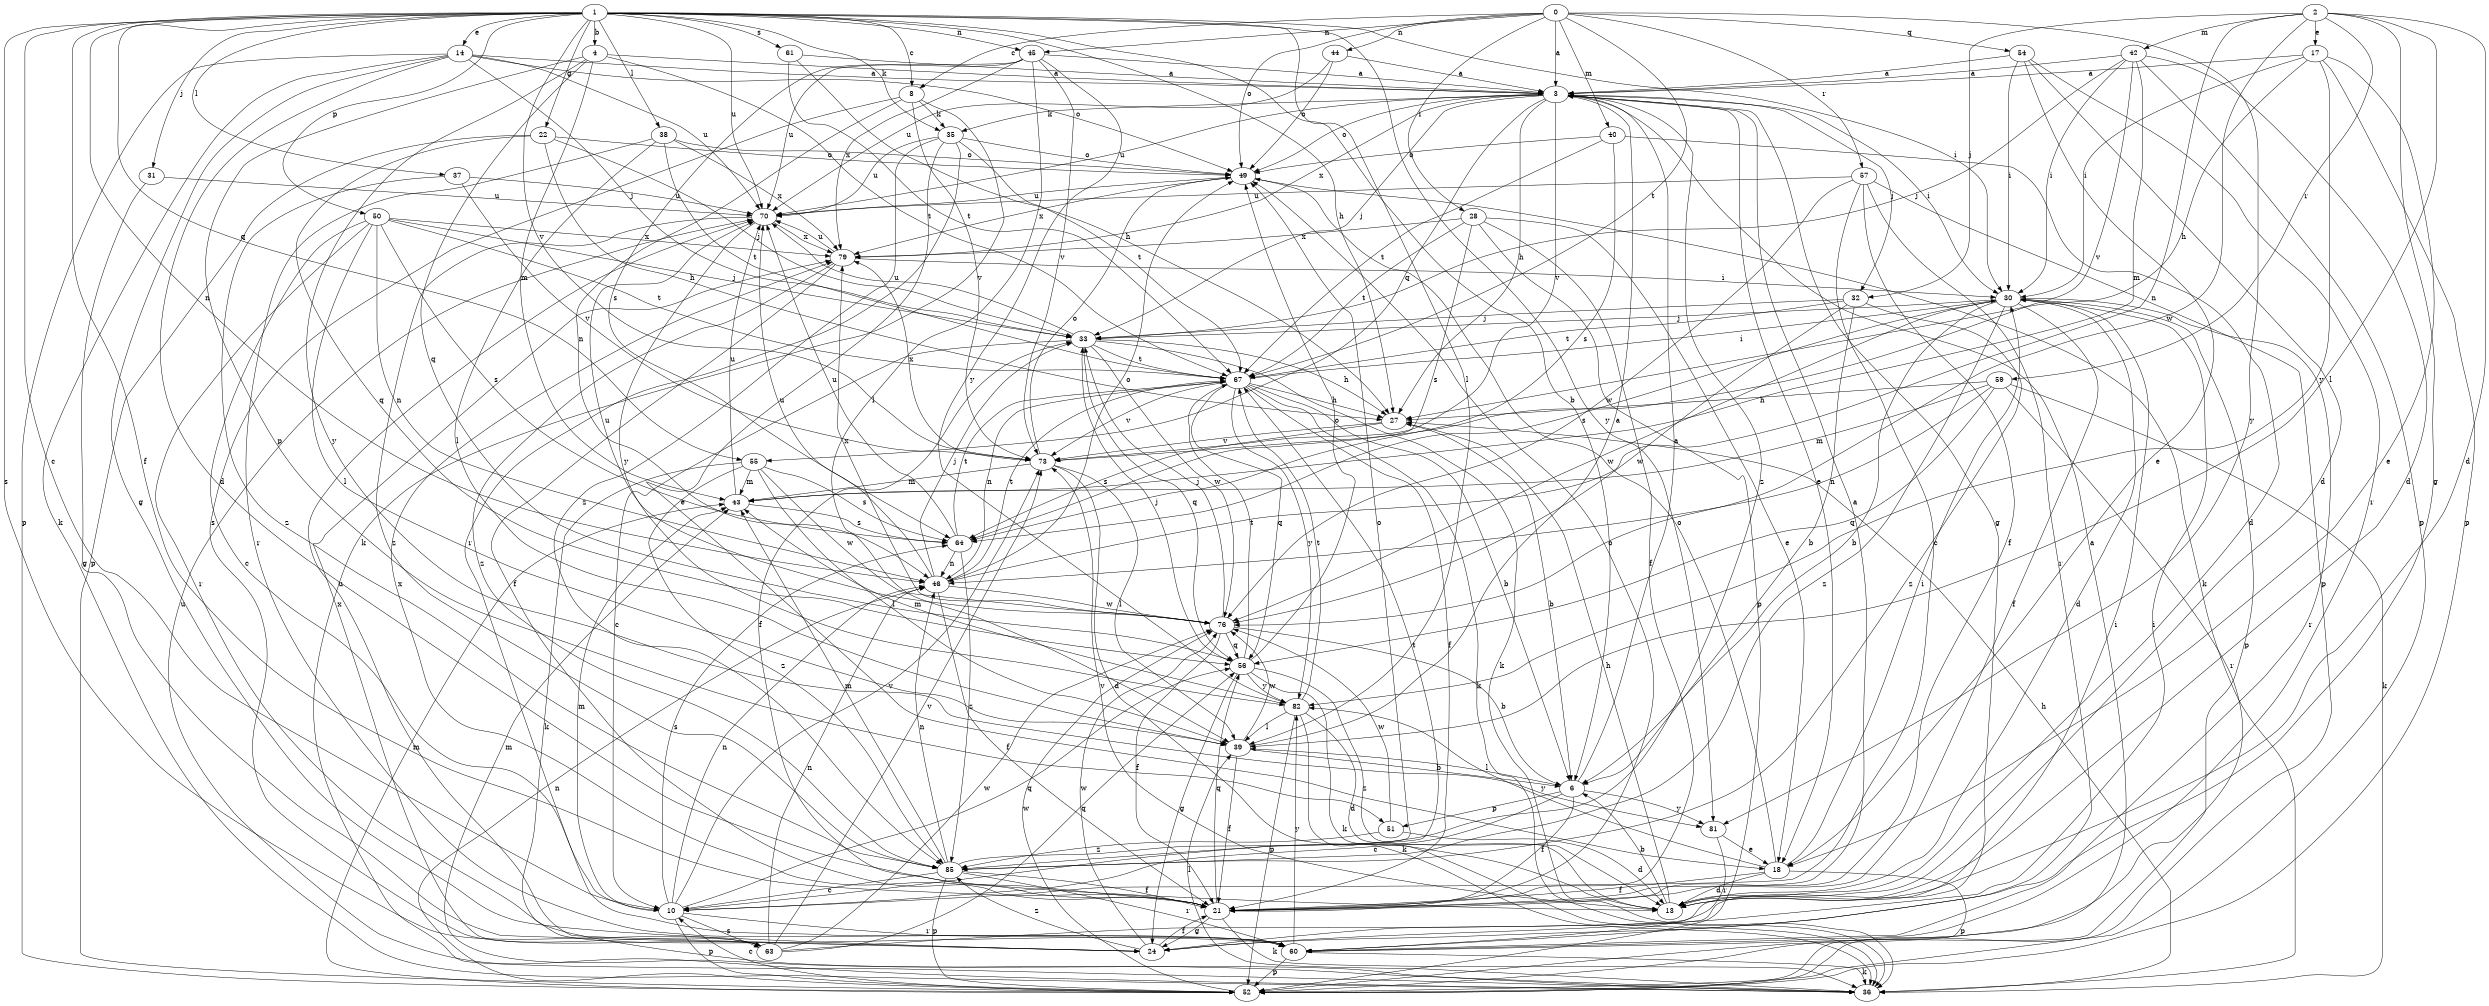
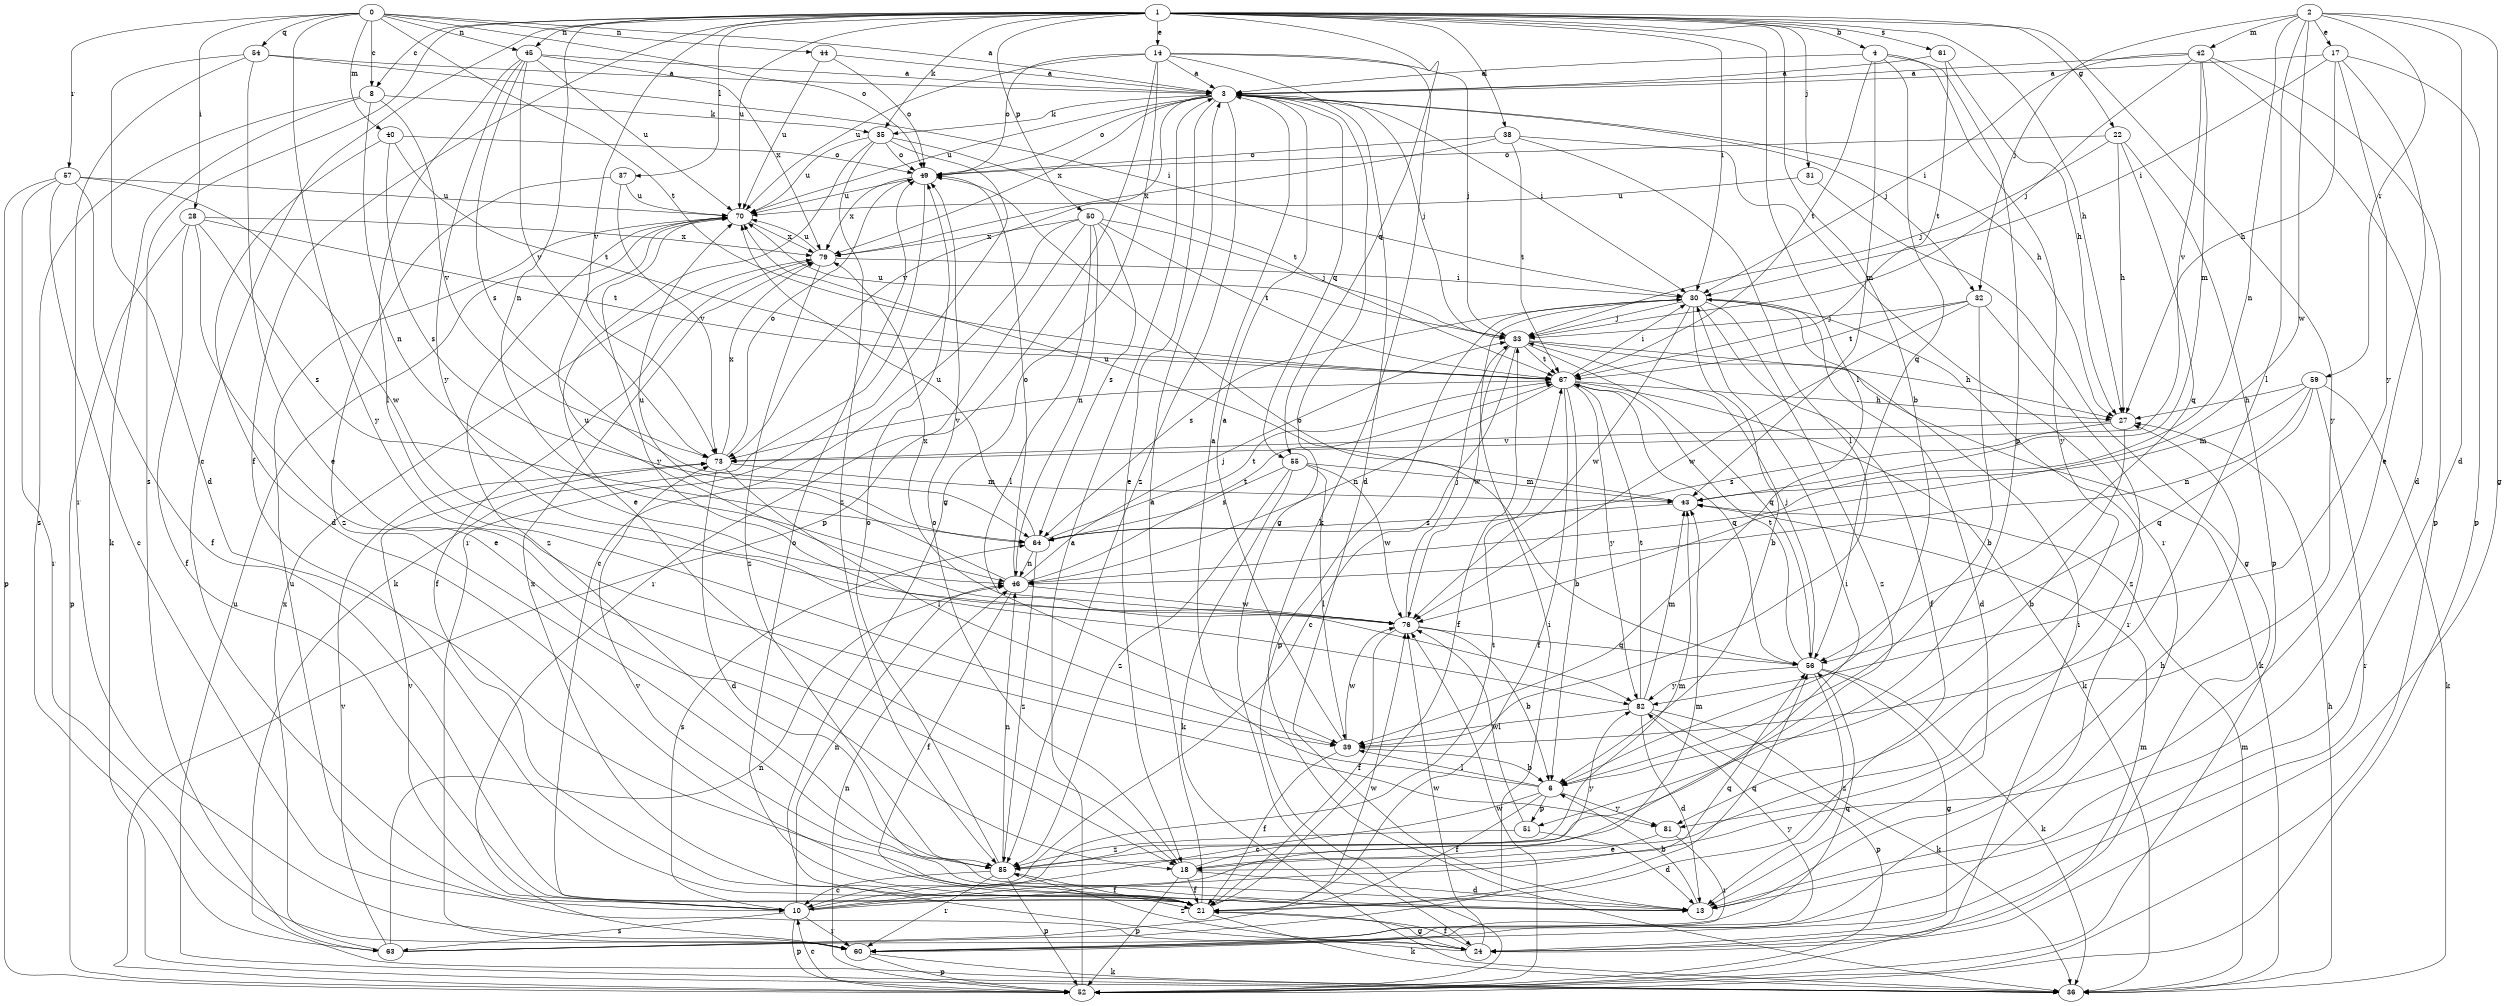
edge "36" -> "39": removed, label "l"
